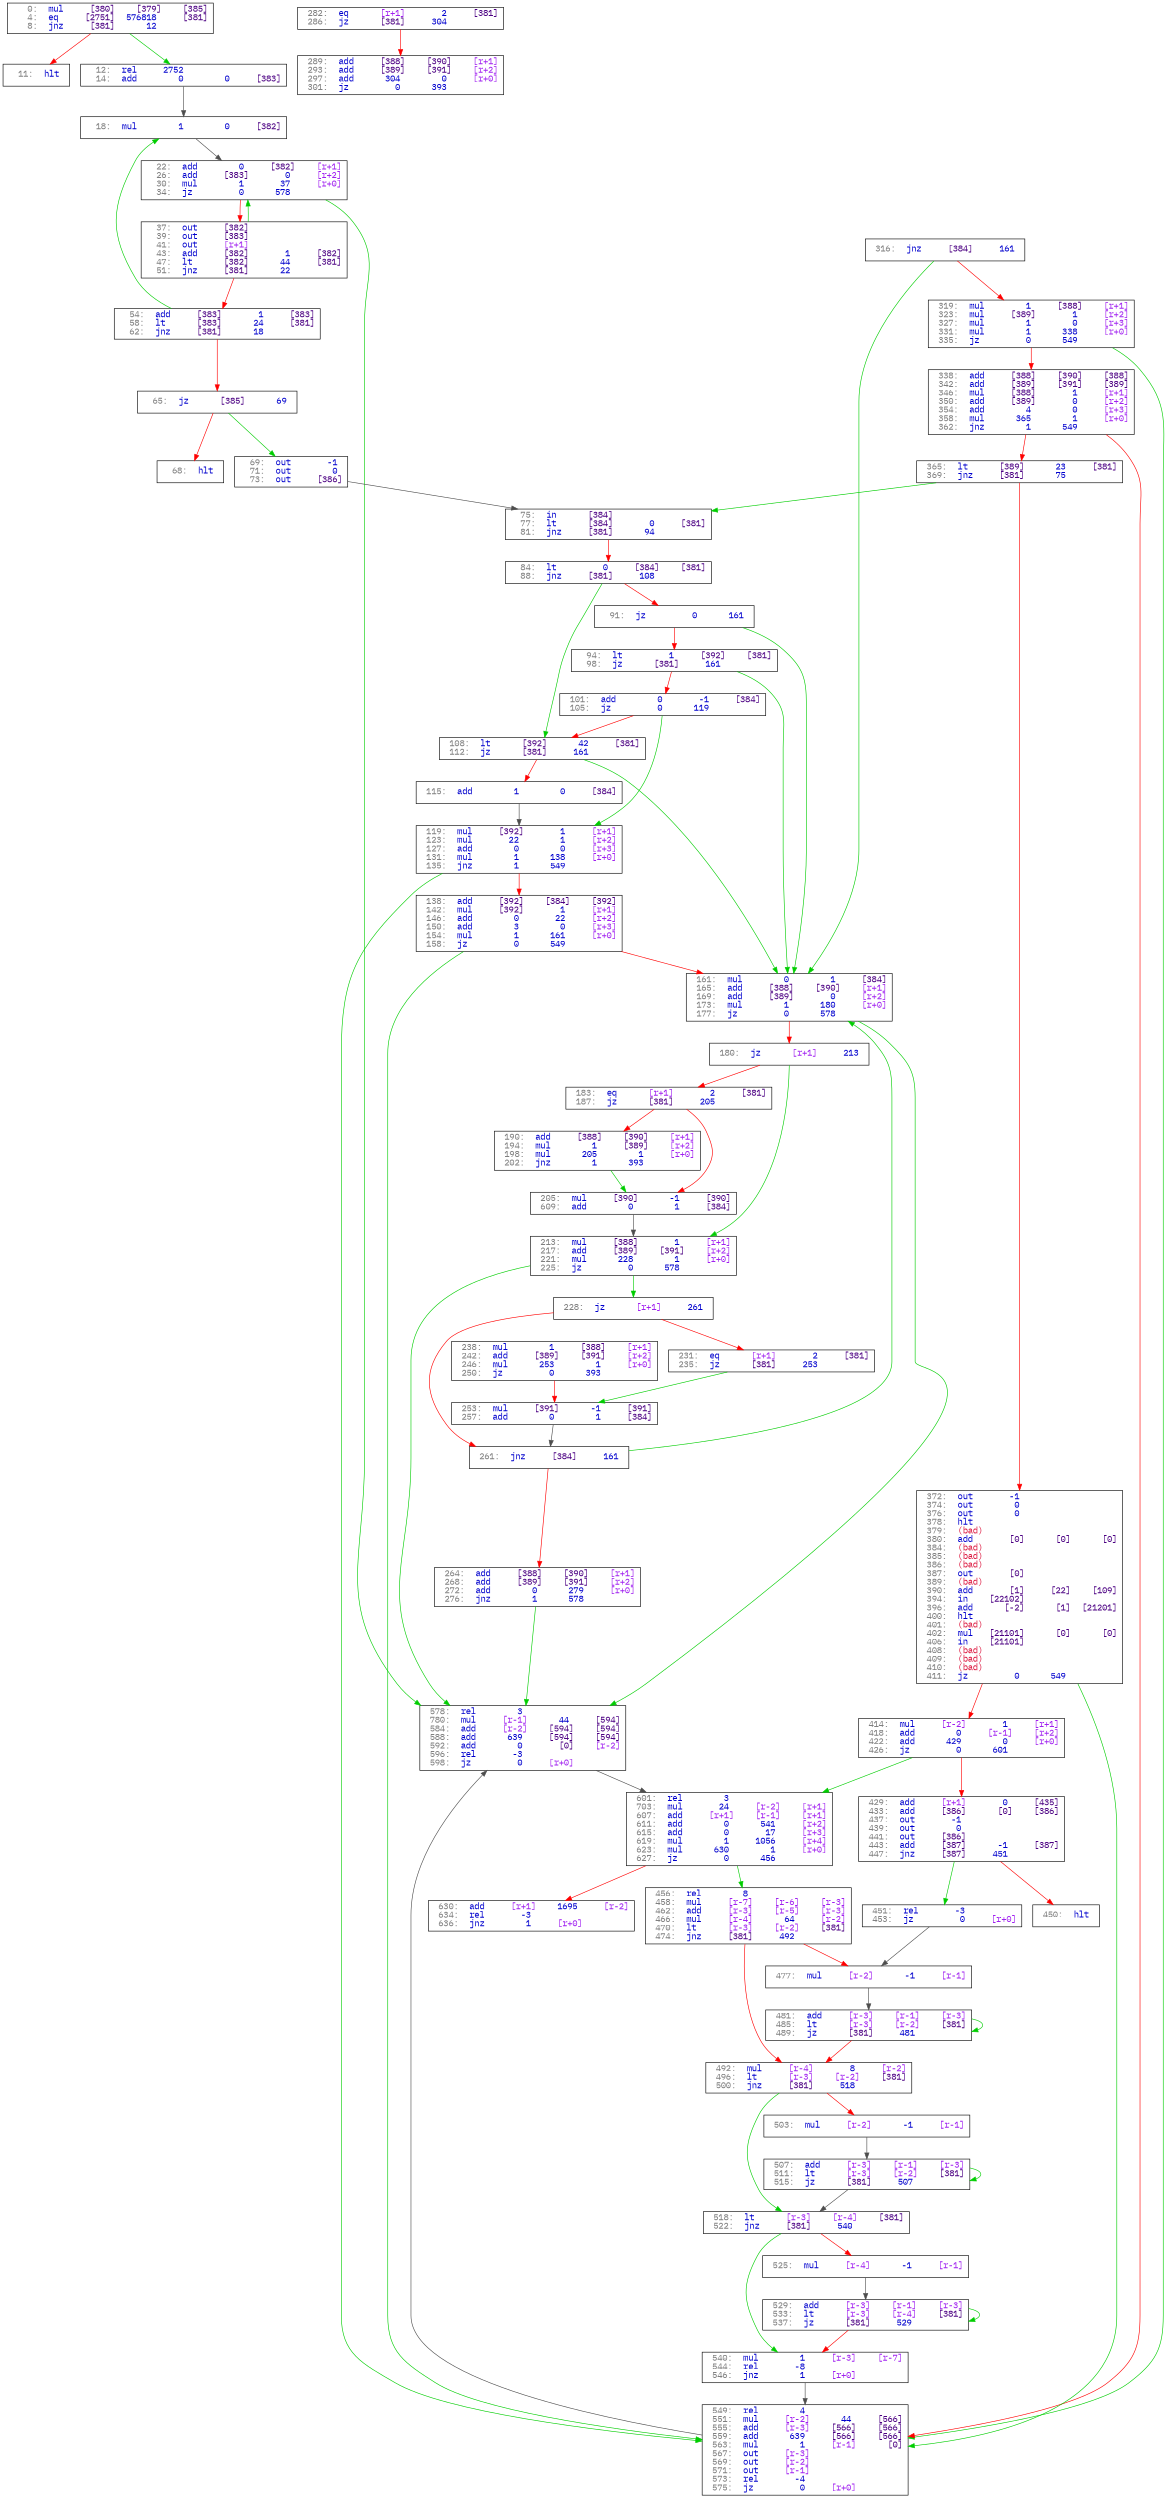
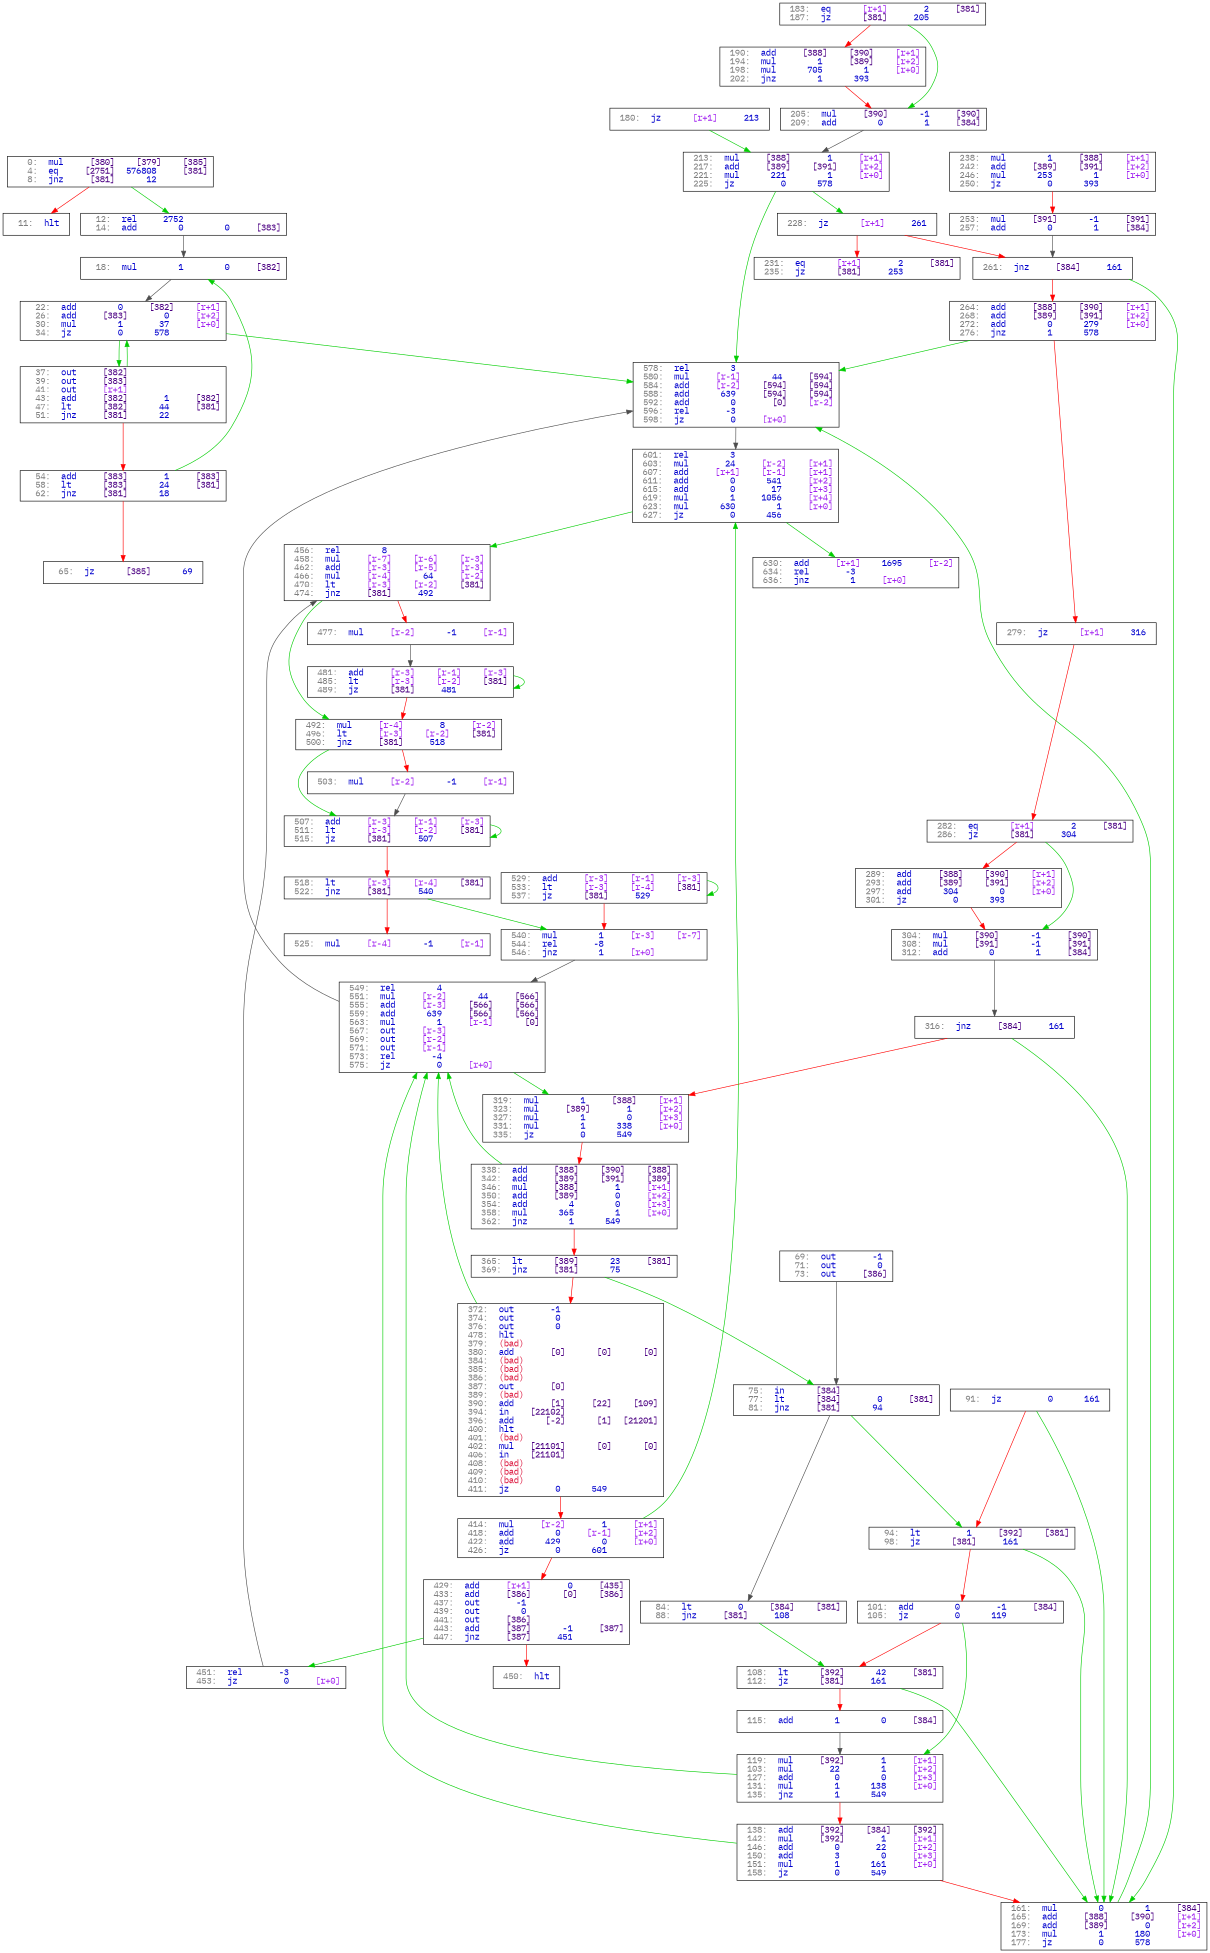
node "0:": text "576818" -> "576808"
edge "22:" -> "37:": color red -> green3
edge "65:" -> "69:": removed
node "68:": removed
edge "75:" -> "84:": color red -> grey30
edge "84:" -> "91:": removed
node "279:": added
node "119:": text "123:" -> "103:"
node "138:": text "154:" -> "151:"
node "304:": added
edge "161:" -> "180:": removed
edge "180:" -> "183:": removed
edge "183:" -> "205:": color red -> green3
node "190:": text "205" -> "705"
edge "190:" -> "205:": color green3 -> red
node "205:": text "609:" -> "209:"
node "213:": text "228" -> "221"
edge "231:" -> "253:": removed
edge "75:" -> "94:": added
edge "319:" -> "549:": reversed
edge "338:" -> "549:": color red -> green3
node "372:": text "378:" -> "478:"
node "578:": text "780:" -> "580:"
node "601:": text "703:" -> "603:"
edge "601:" -> "630:": color red -> green3
edge "451:" -> "477:": now "451:" -> "456:"
edge "456:" -> "492:": color red -> green3
edge "492:" -> "518:": now "492:" -> "507:"
edge "507:" -> "518:": color grey30 -> red
edge "525:" -> "529:": removed
